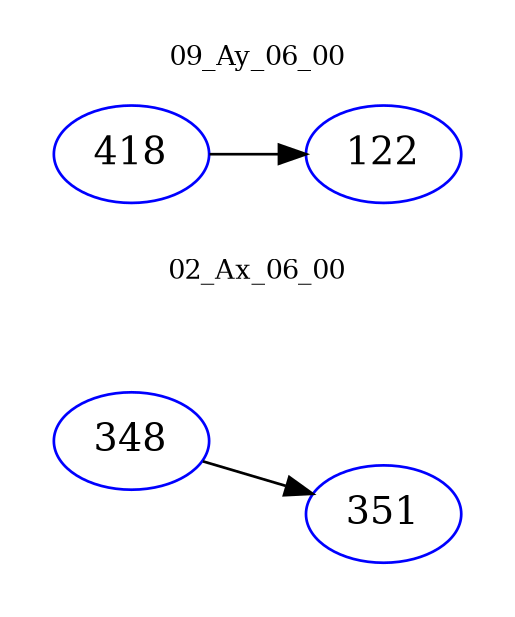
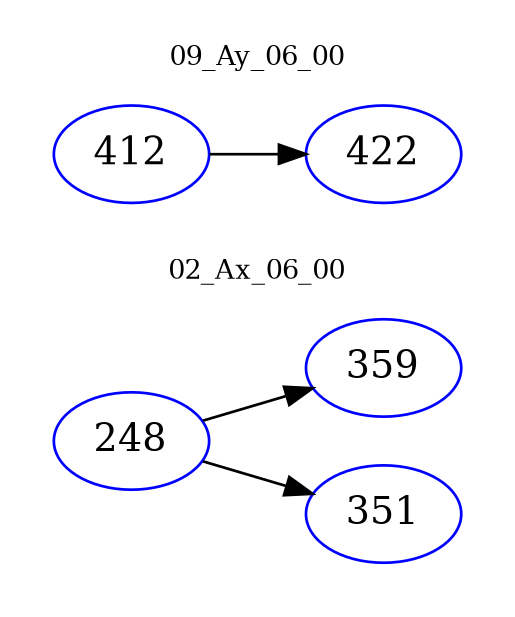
node "418": label "418" -> "412"
node "122": label "122" -> "422"
node "359": added
node "348": label "348" -> "248"
